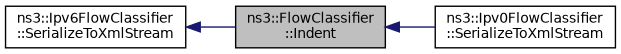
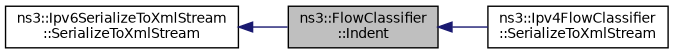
node "ns3::Ipv6FlowClassifier ::SerializeToXmlStream": label "ns3::Ipv6FlowClassifier ::SerializeToXmlStream" -> "ns3::Ipv6SerializeToXmlStream ::SerializeToXmlStream"
node "ns3::Ipv0FlowClassifier ::SerializeToXmlStream": label "ns3::Ipv0FlowClassifier ::SerializeToXmlStream" -> "ns3::Ipv4FlowClassifier ::SerializeToXmlStream"
